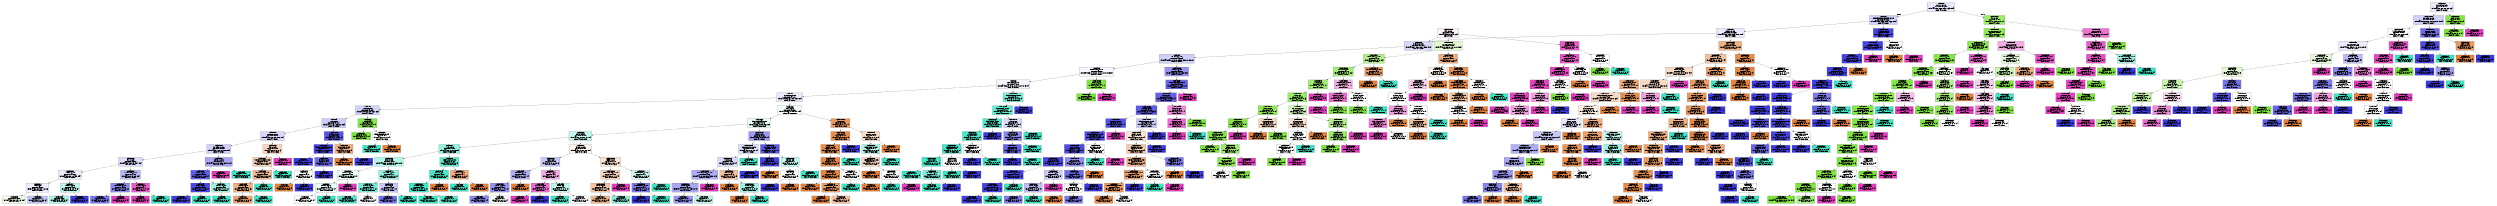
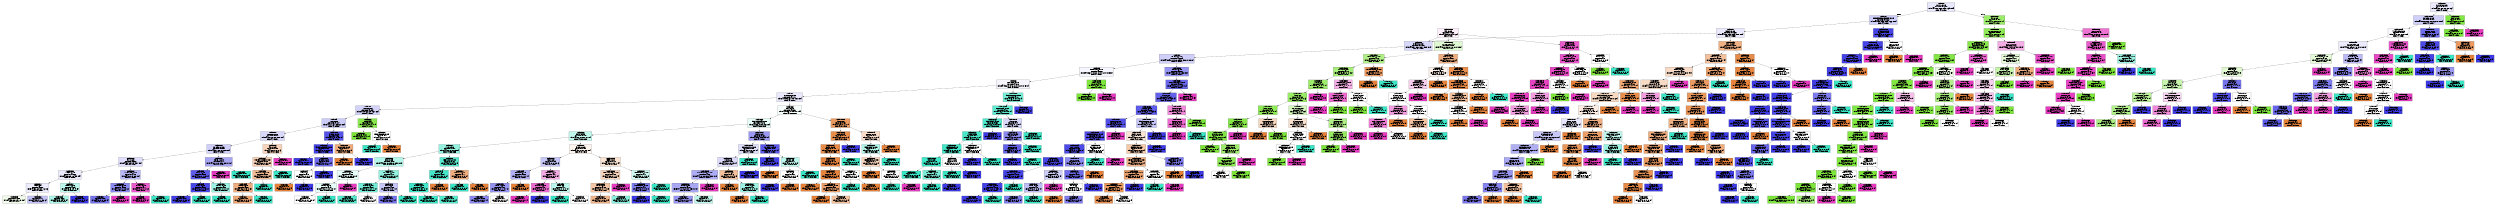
node "node #235": text "class = sherry" -> "class = thai"
